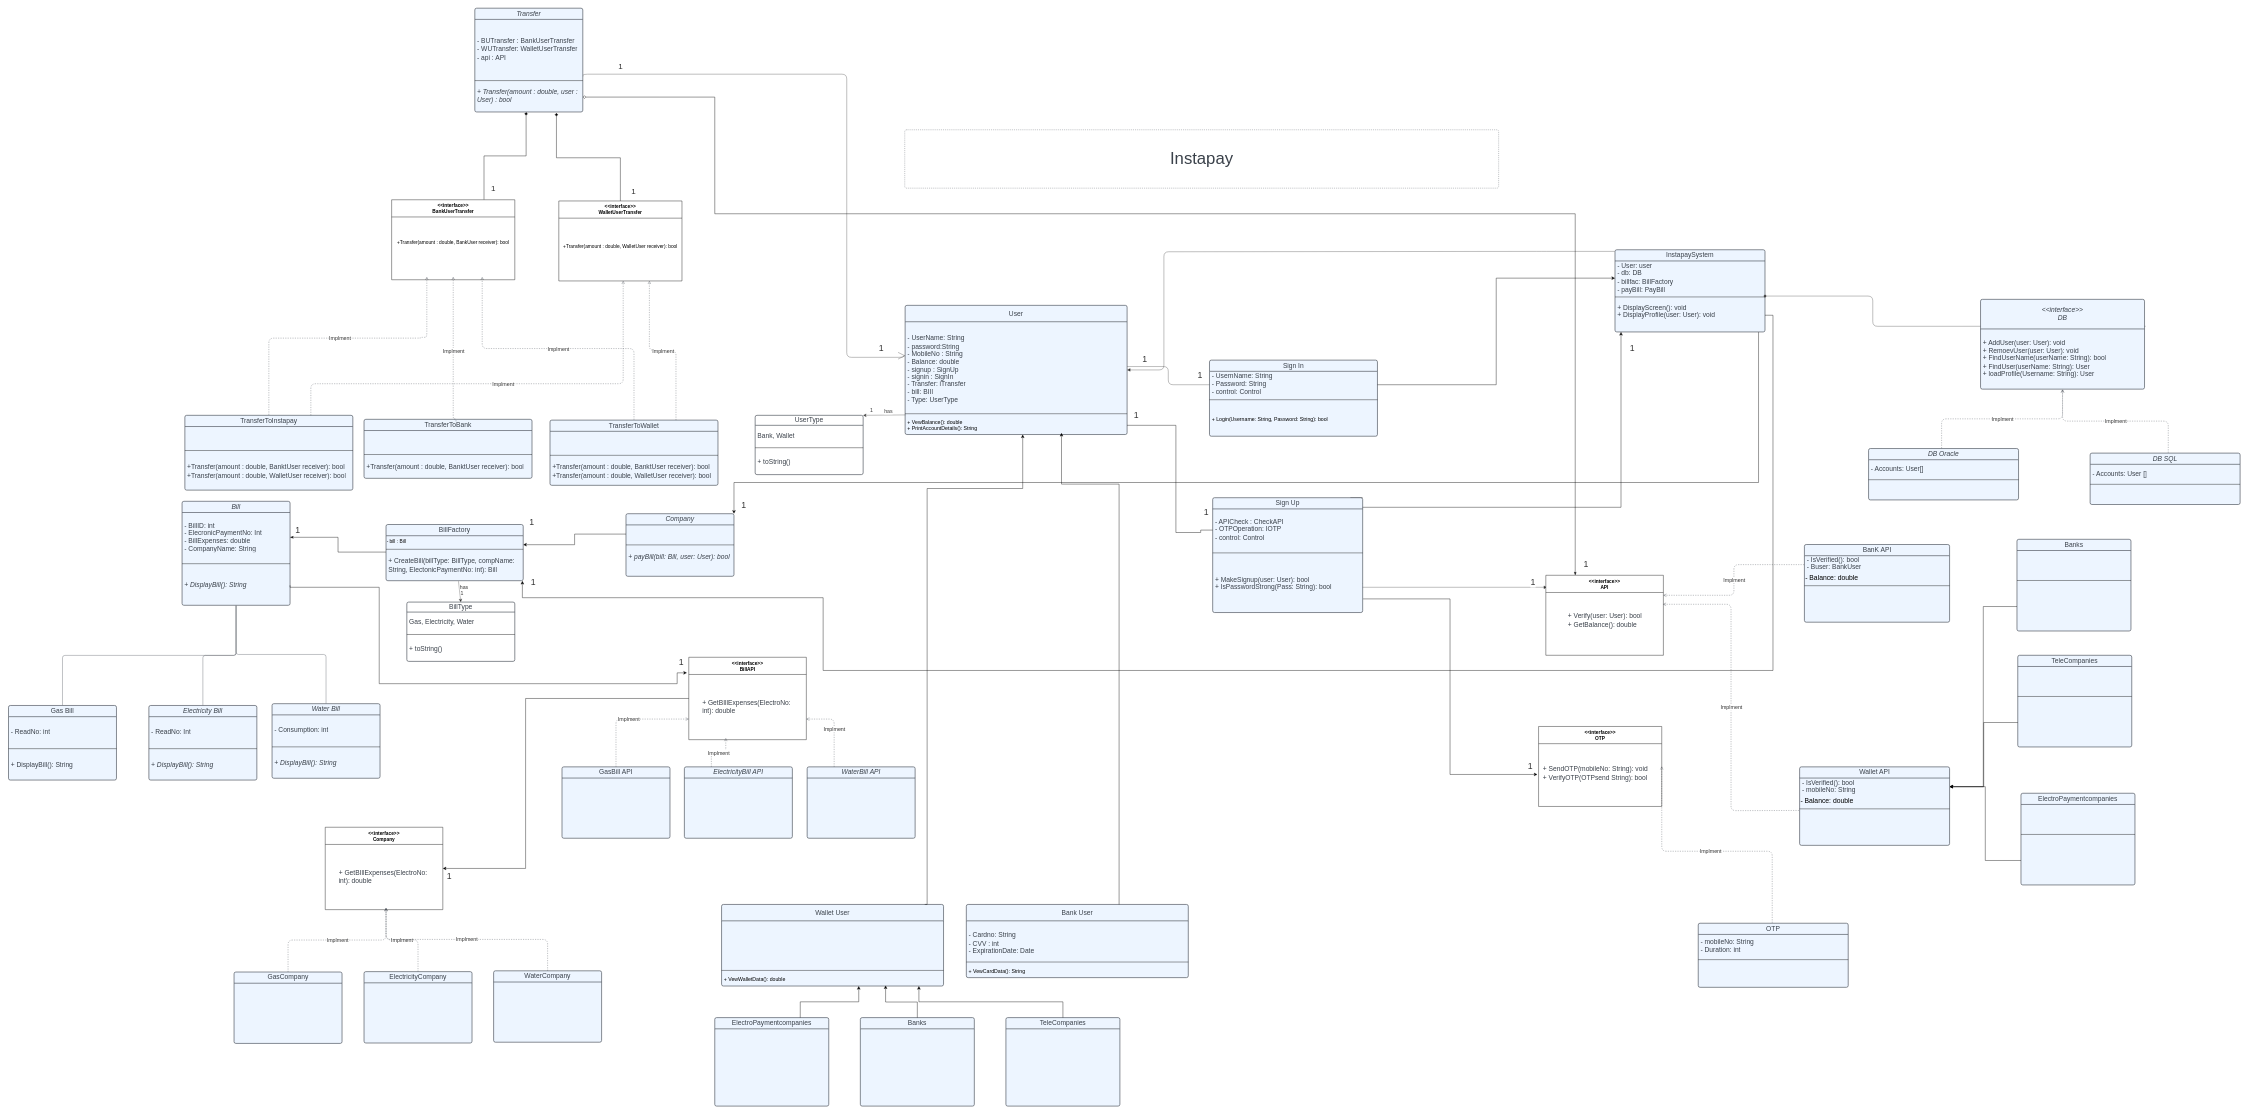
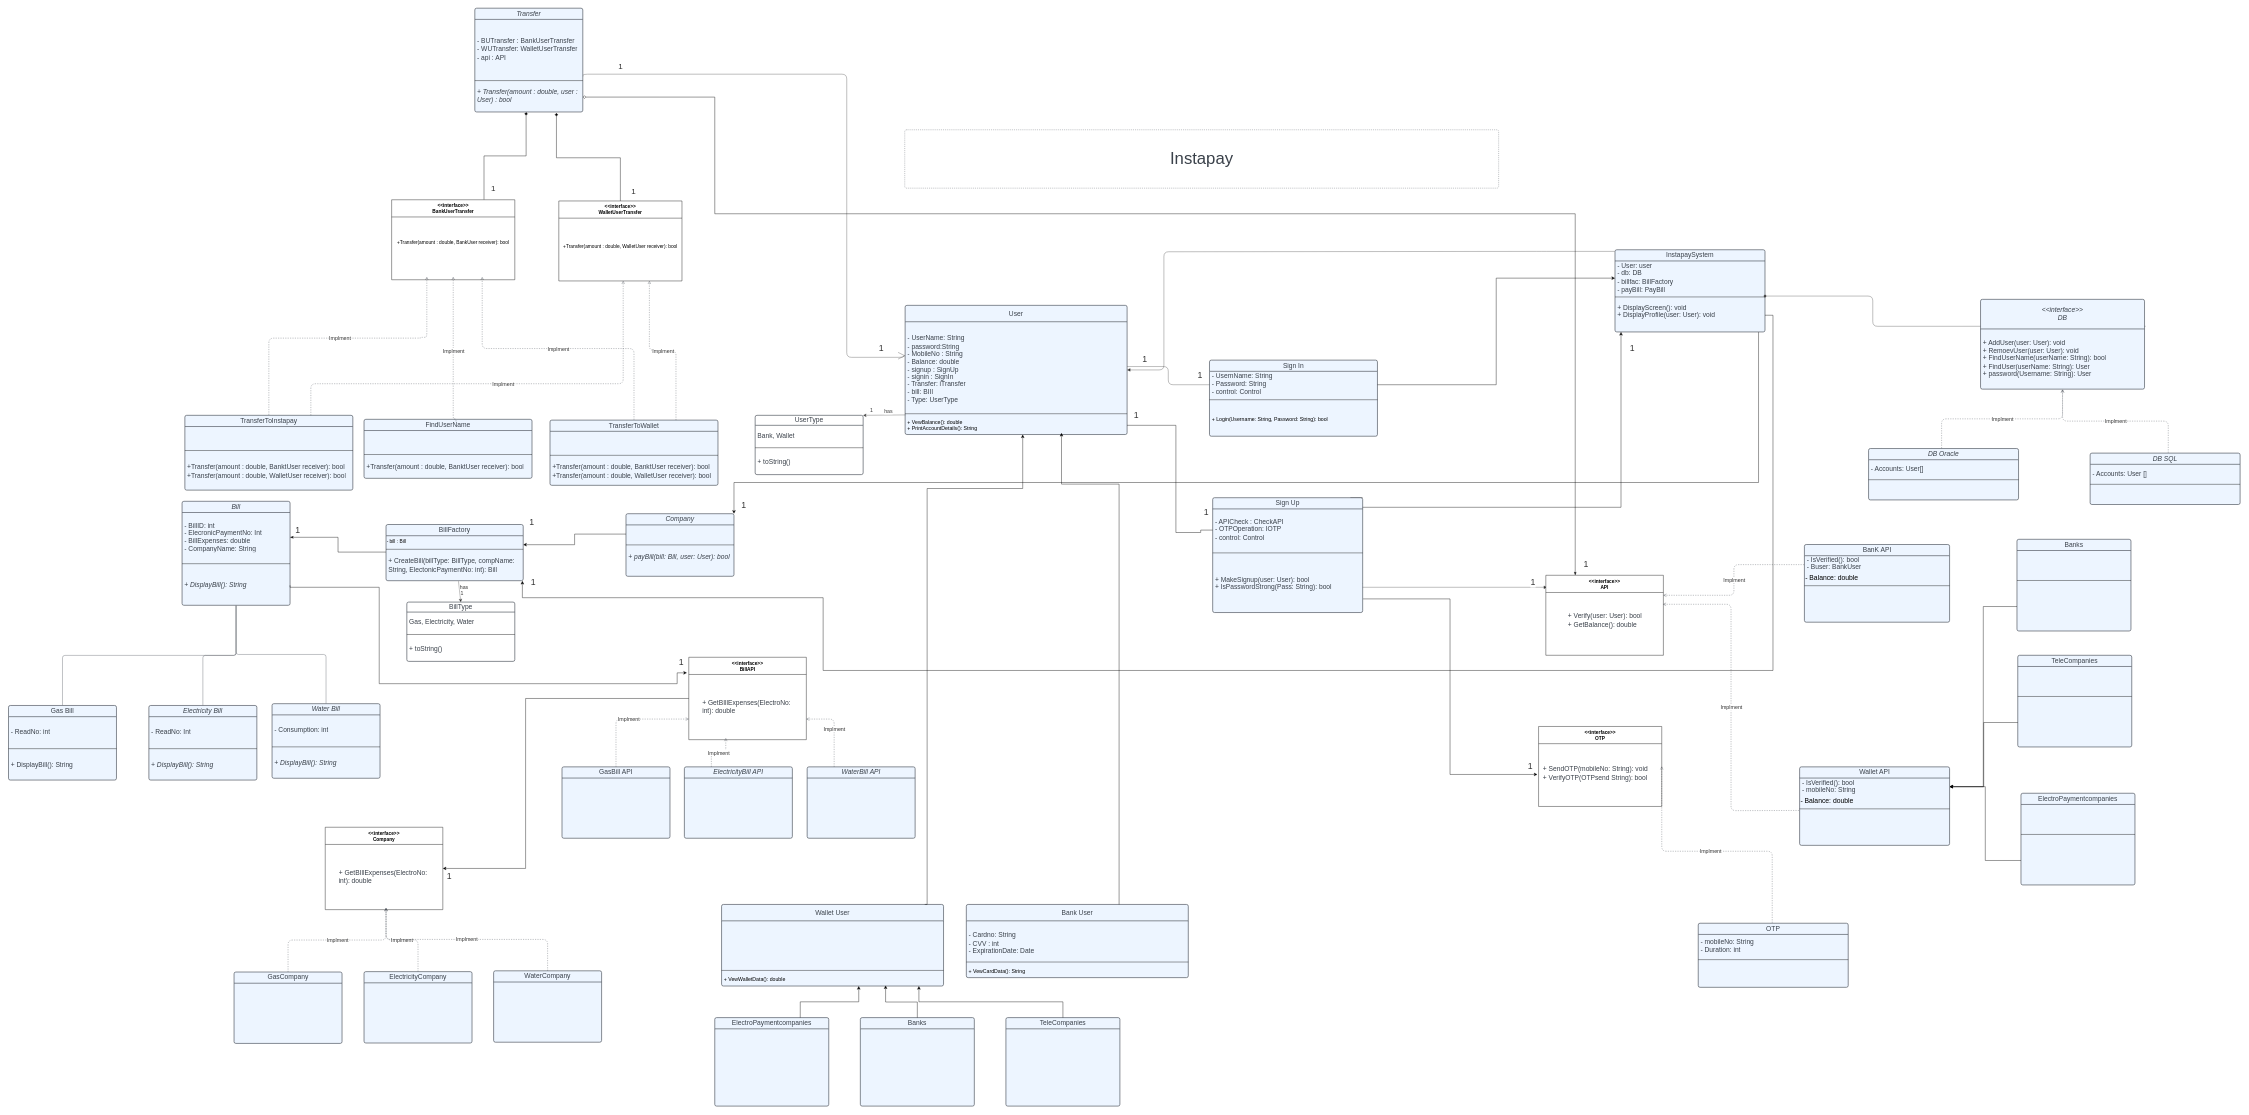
node "+ AddUser(user: User): void + RemoevUser(user: User): void + FindUserName(userName: String): bool + FindUser(userName: String): User + loadProfile(Username: String): User": label "+ AddUser(user: User): void + RemoevUser(user: User): void + FindUserName(userName: String): bool + FindUser(userName: String): User + loadProfile(Username: String): User" -> "+ AddUser(user: User): void + RemoevUser(user: User): void + FindUserName(userName: String): bool + FindUser(userName: String): User + password(Username: String): User"
node "TransferToBank": label "TransferToBank" -> "FindUserName"
